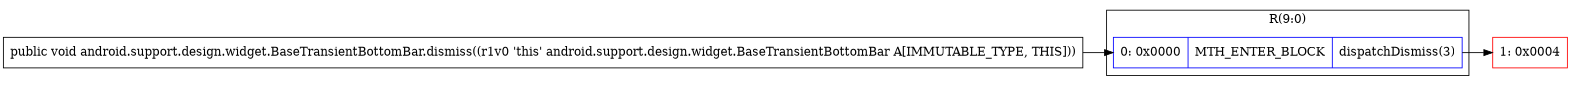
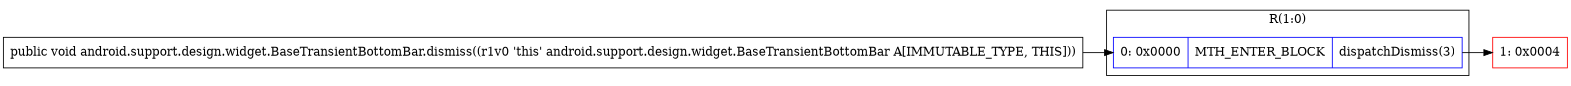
cluster "R(9:0)": label "R(9:0)" -> "R(1:0)"
